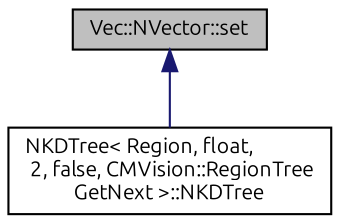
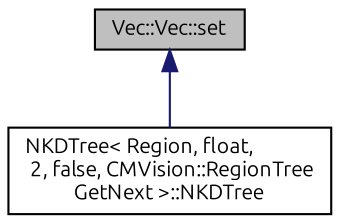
node "Vec::NVector::set": label "Vec::NVector::set" -> "Vec::Vec::set"
